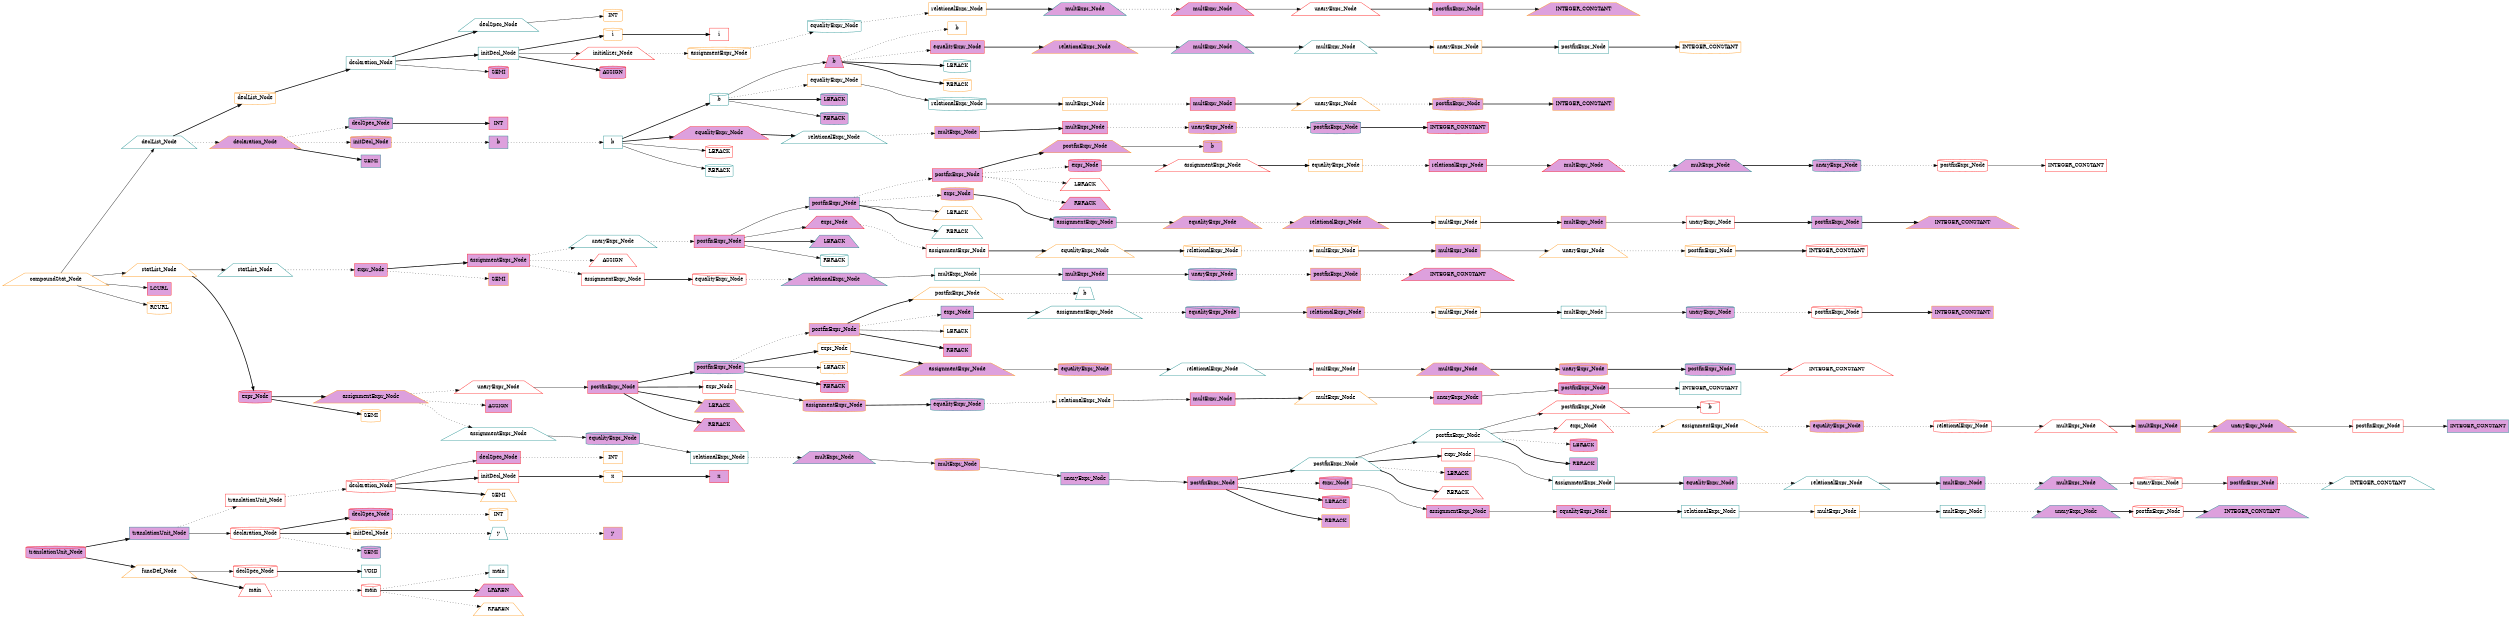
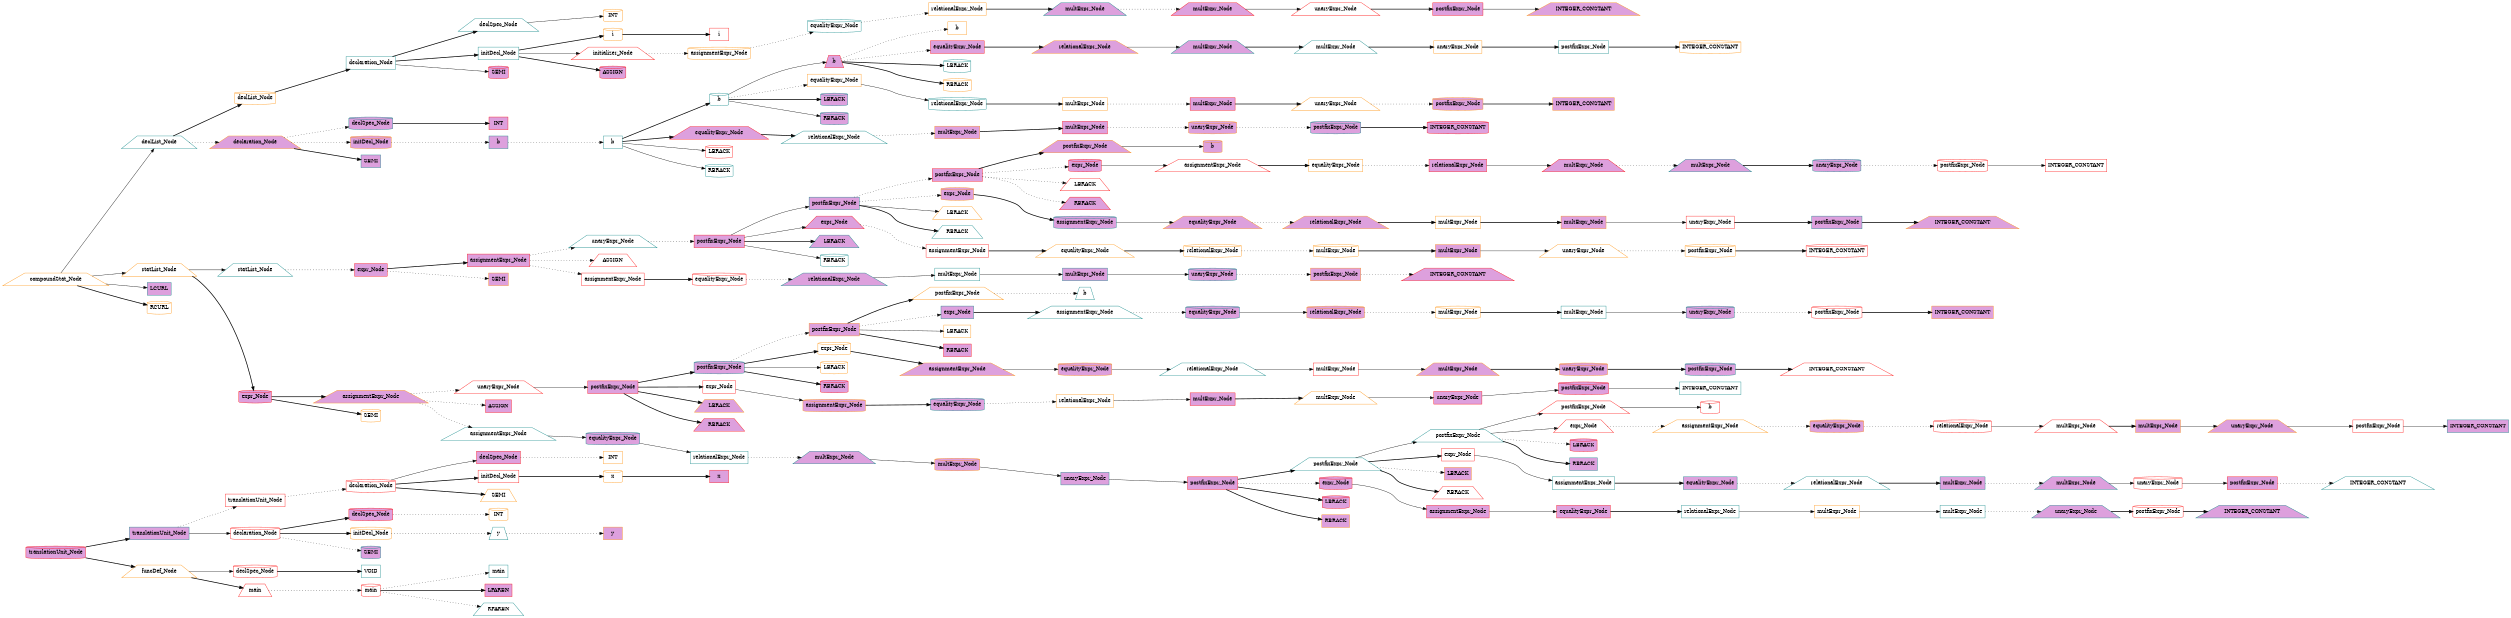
node "LCURL": color red -> teal
edge "compoundStat_Node" -> "RCURL": style solid -> bold
node "LPAREN": shape trapezium -> box
node "RPAREN": color darkorange -> teal
